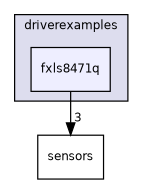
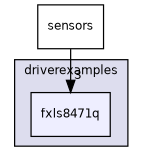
edge "fxls8471q" -> "sensors": reversed
